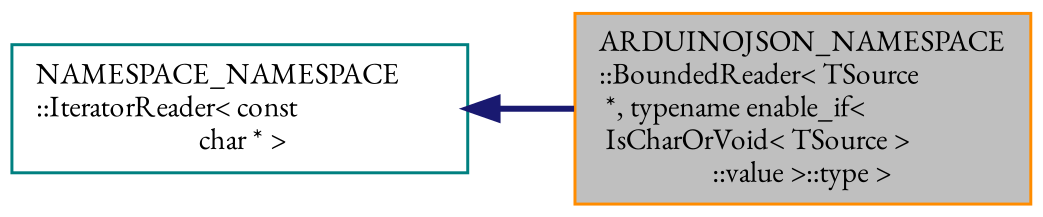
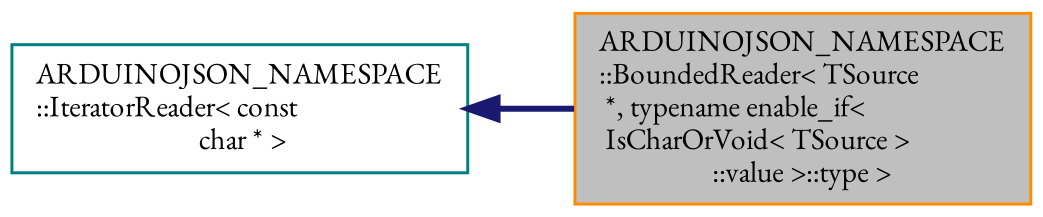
node "NAMESPACE_NAMESPACE ::IteratorReader< const char * >": label "NAMESPACE_NAMESPACE ::IteratorReader< const char * >" -> "ARDUINOJSON_NAMESPACE ::IteratorReader< const char * >"
